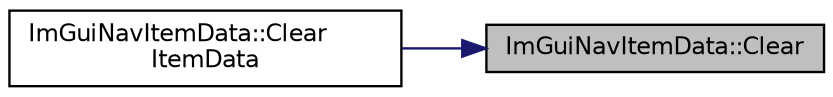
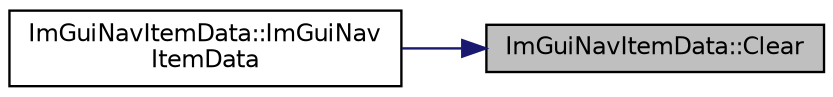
node "ImGuiNavItemData::Clear ItemData": label "ImGuiNavItemData::Clear ItemData" -> "ImGuiNavItemData::ImGuiNav ItemData"
